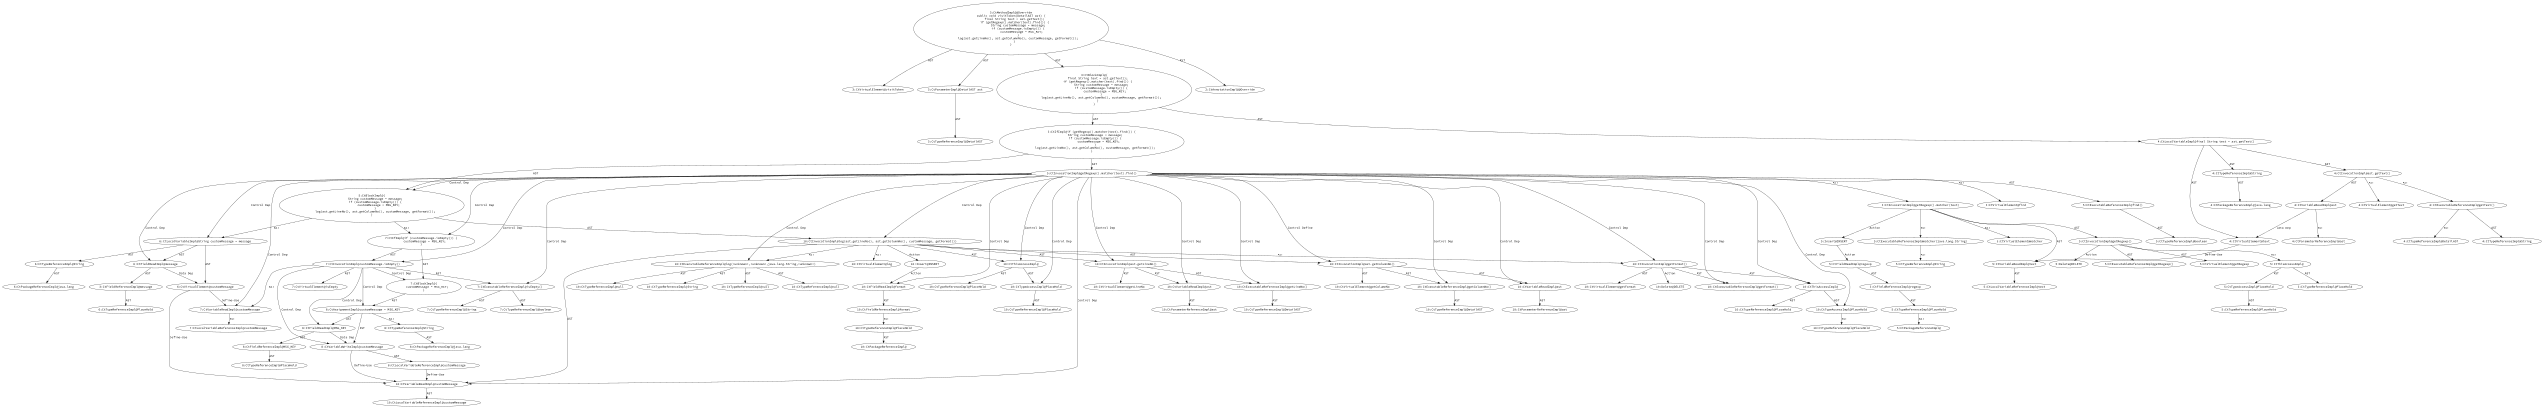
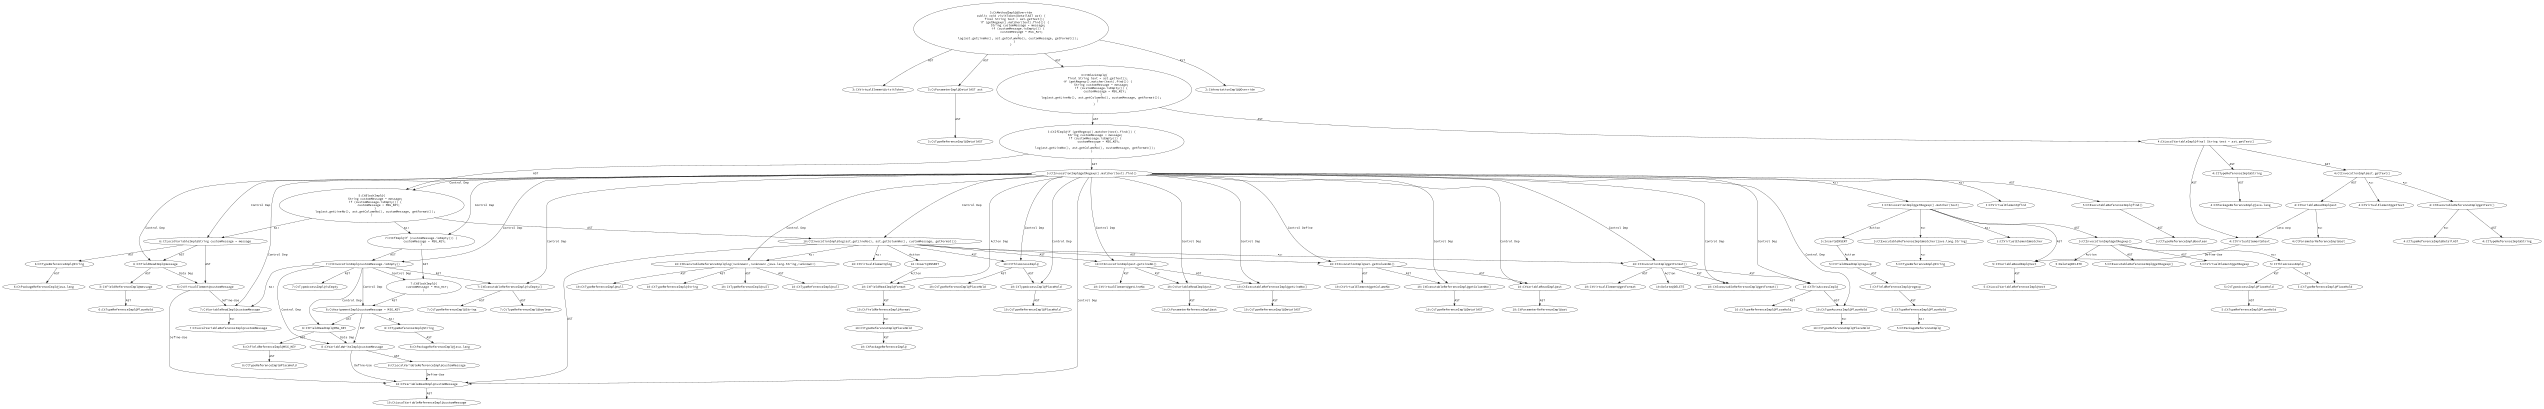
edge "5:CtInvocationImpl@getRegexp().matcher(text).find()" -> "10:CtFieldReadImpl@format": label "Control Dep" -> "Action Dep"
node "7:CtVirtualElement@isEmpty": label "7:CtVirtualElement@isEmpty" -> "7:CtTypeAccessImpl@isEmpty"
